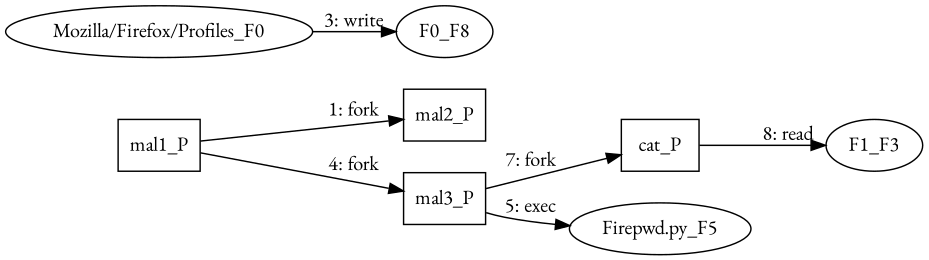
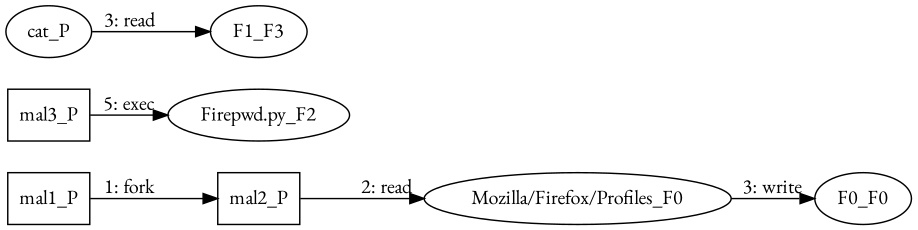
node "F0_F8": label "F0_F8" -> "F0_F0"
edge "cat_P" -> "F1_F3": label "8: read" -> "3: read"
node "cat_P": shape box -> ellipse
edge "mal1_P" -> "mal3_P": removed, label "4: fork"
edge "mal3_P" -> "cat_P": removed, label "7: fork"
edge "mal2_P" -> "Mozilla/Firefox/Profiles_F0": added, label "2: read"
node "Firepwd.py_F5": label "Firepwd.py_F5" -> "Firepwd.py_F2"
